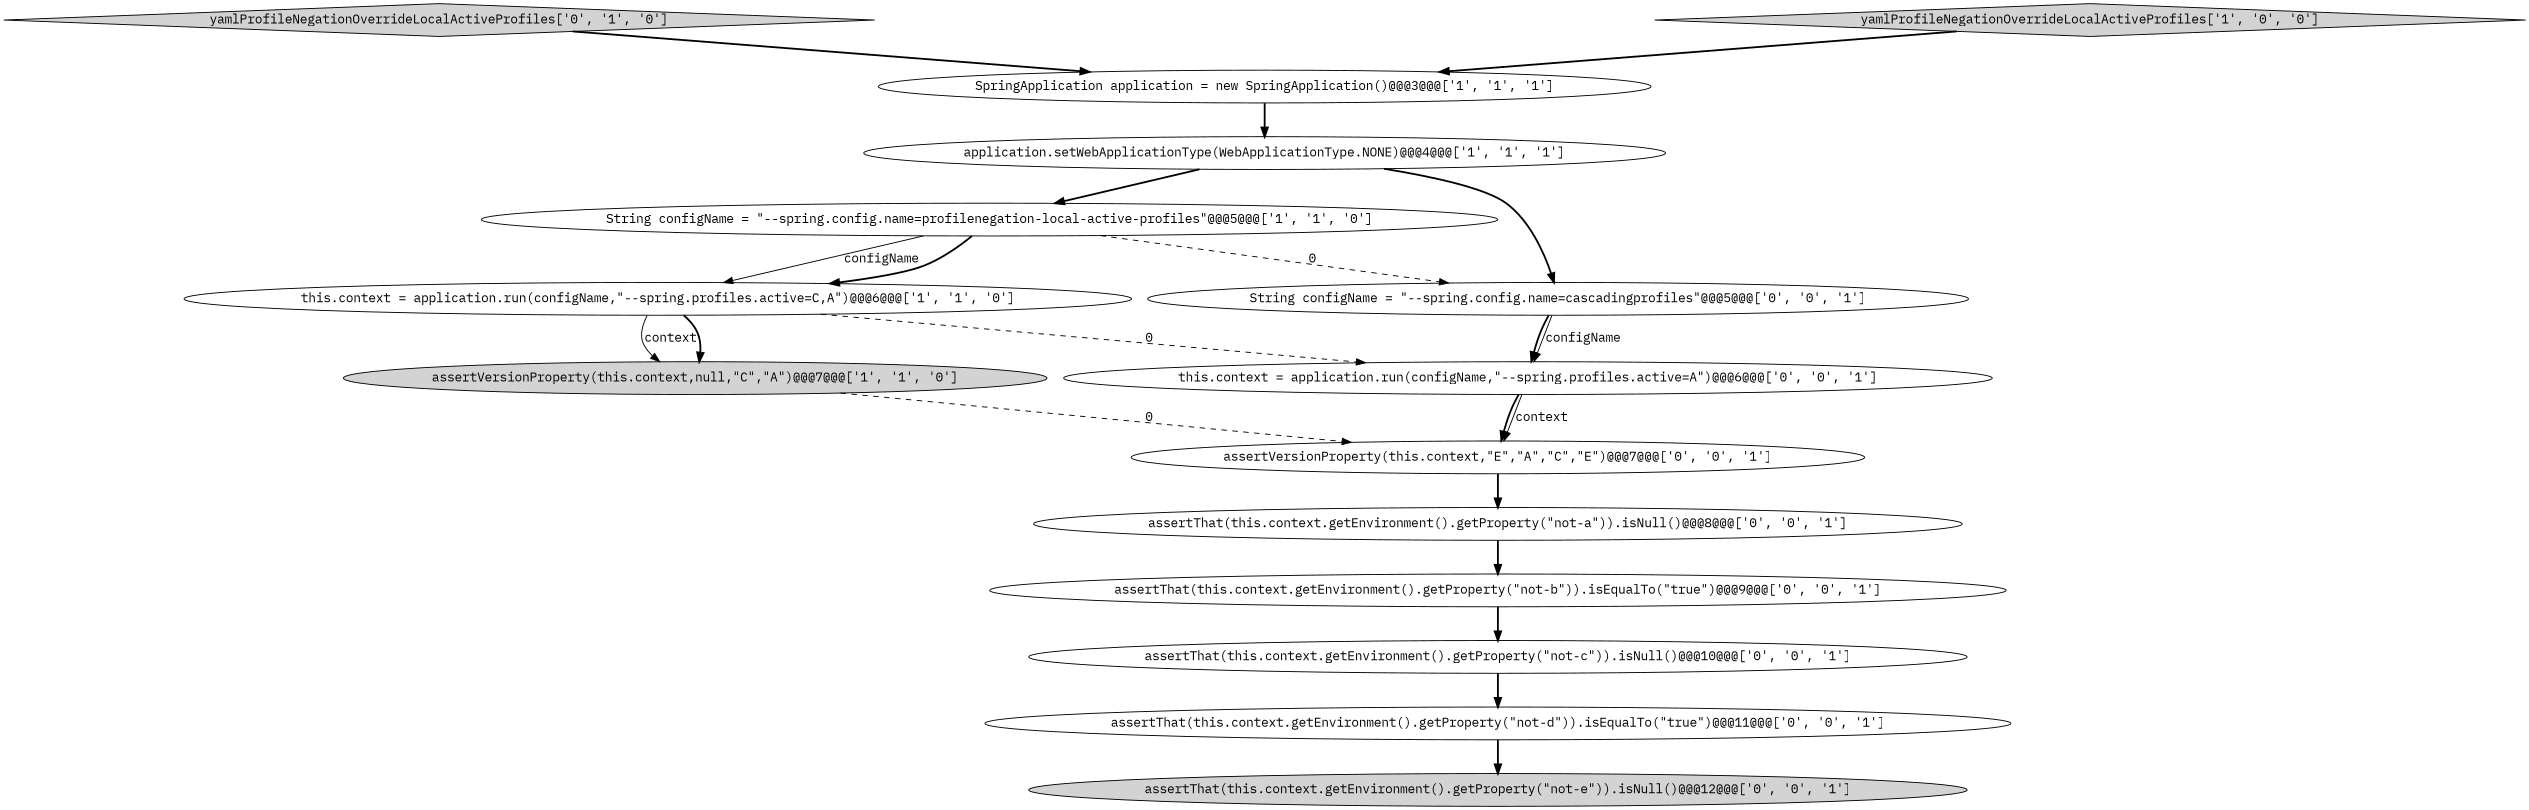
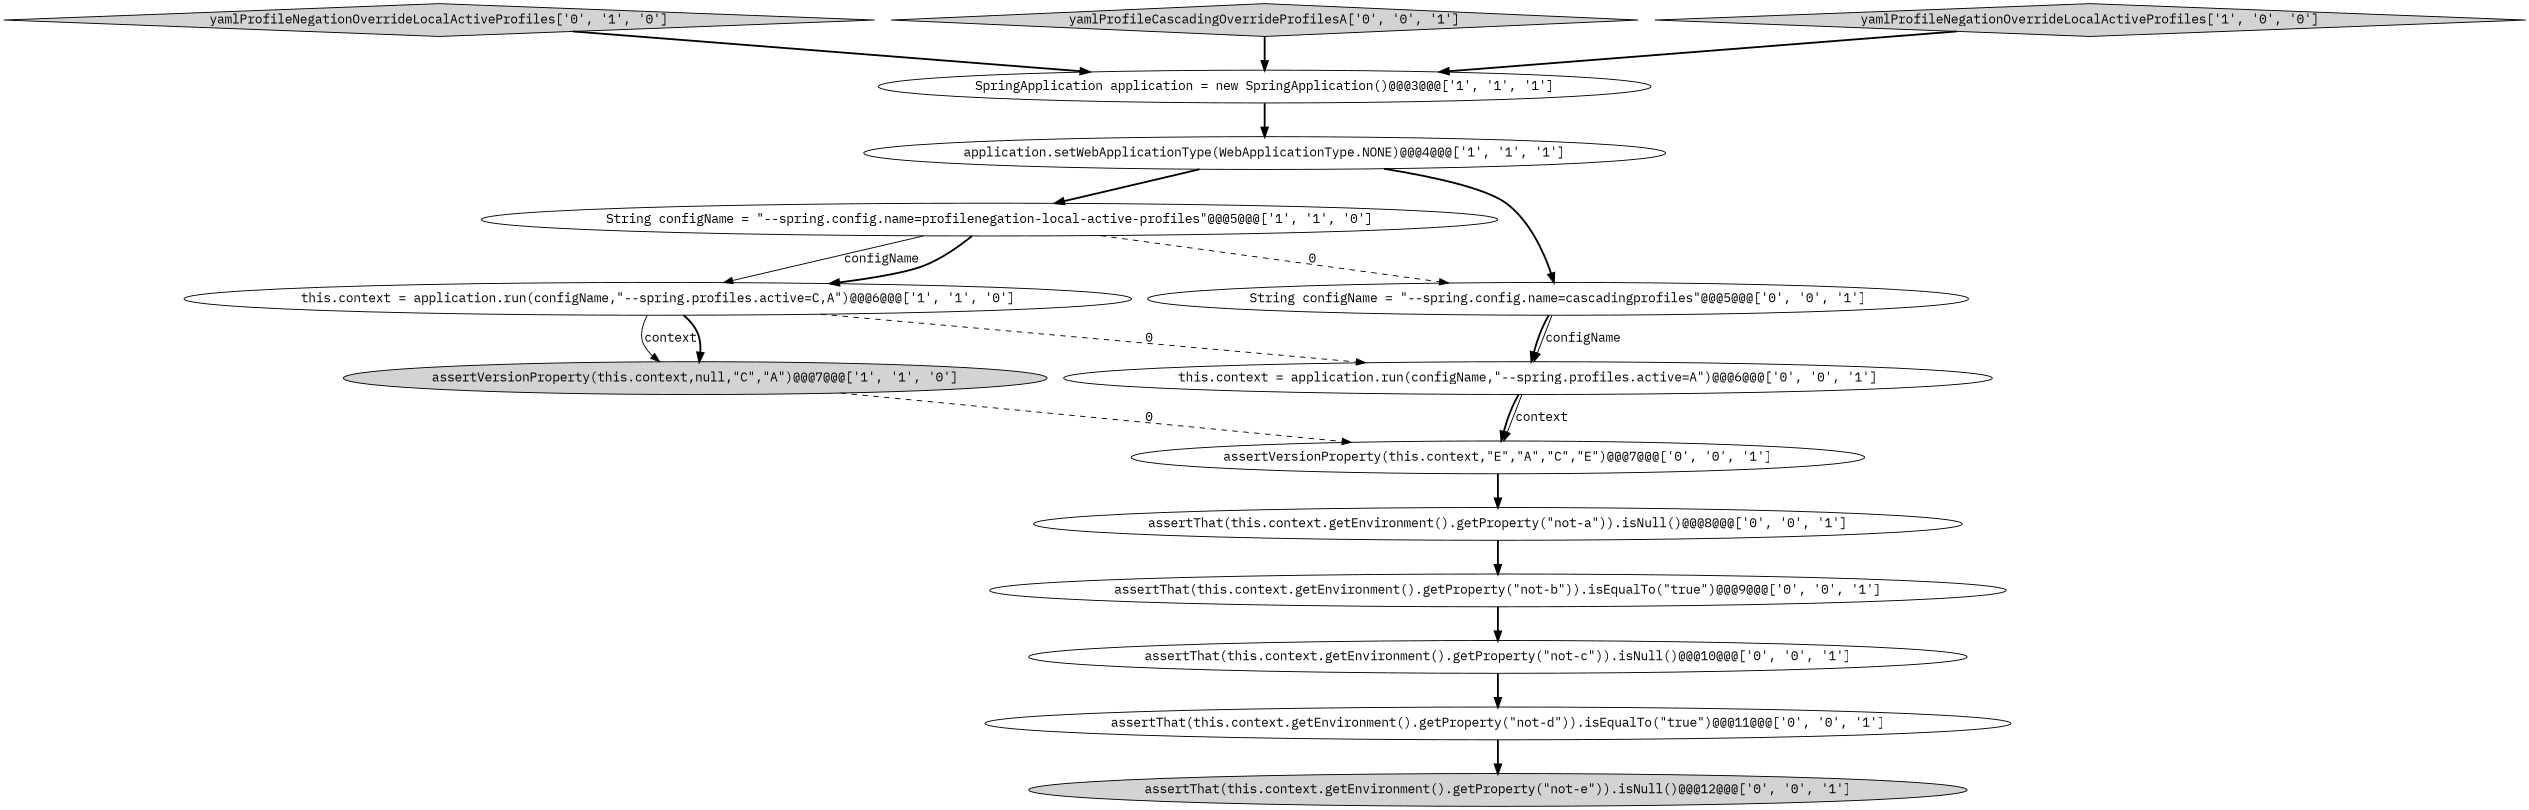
node "yamlProfileCascadingOverrideProfilesA['0', '0', '1']": added
